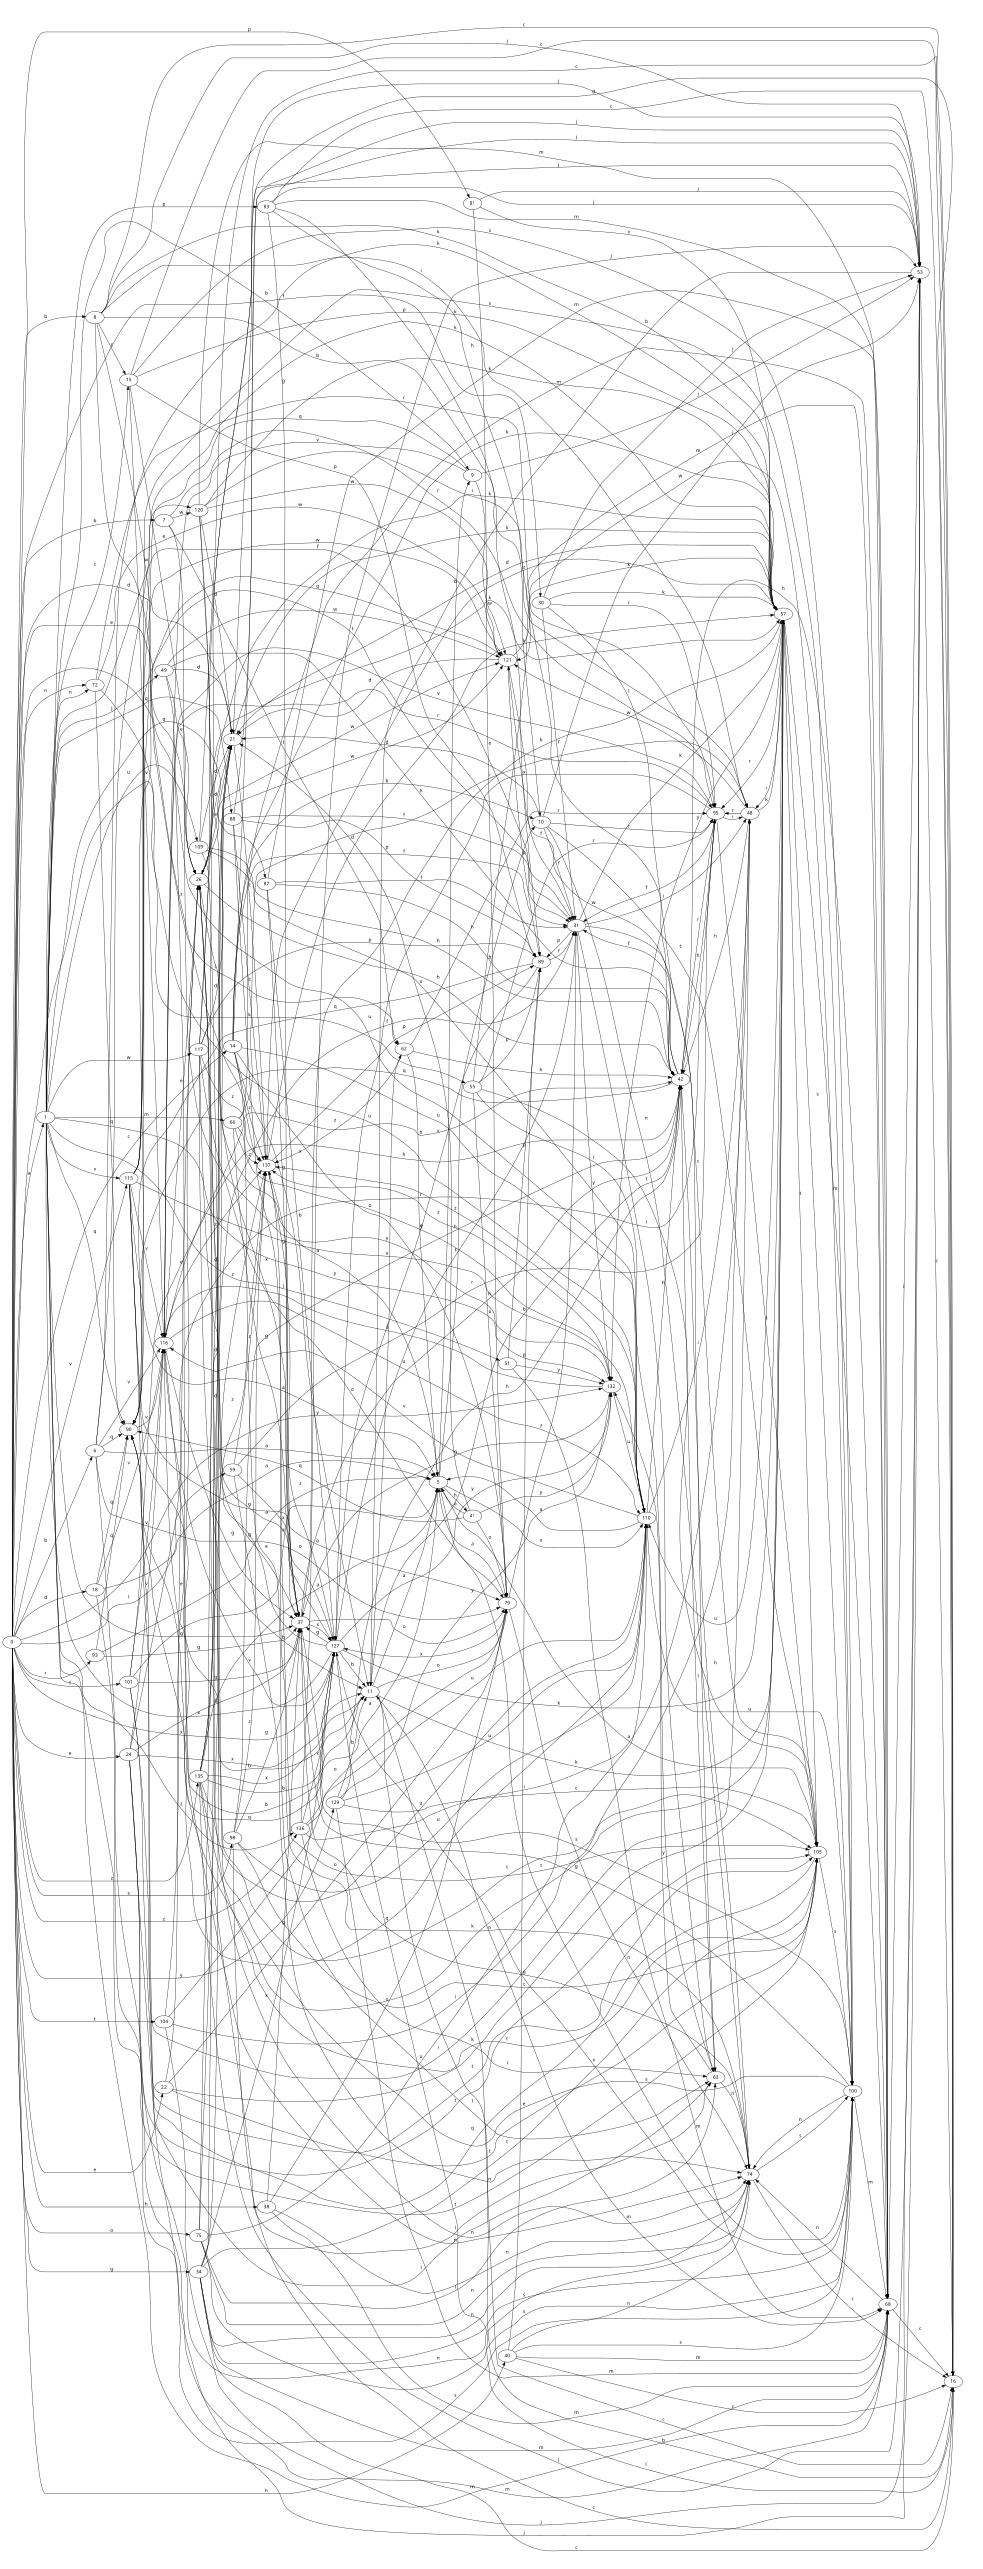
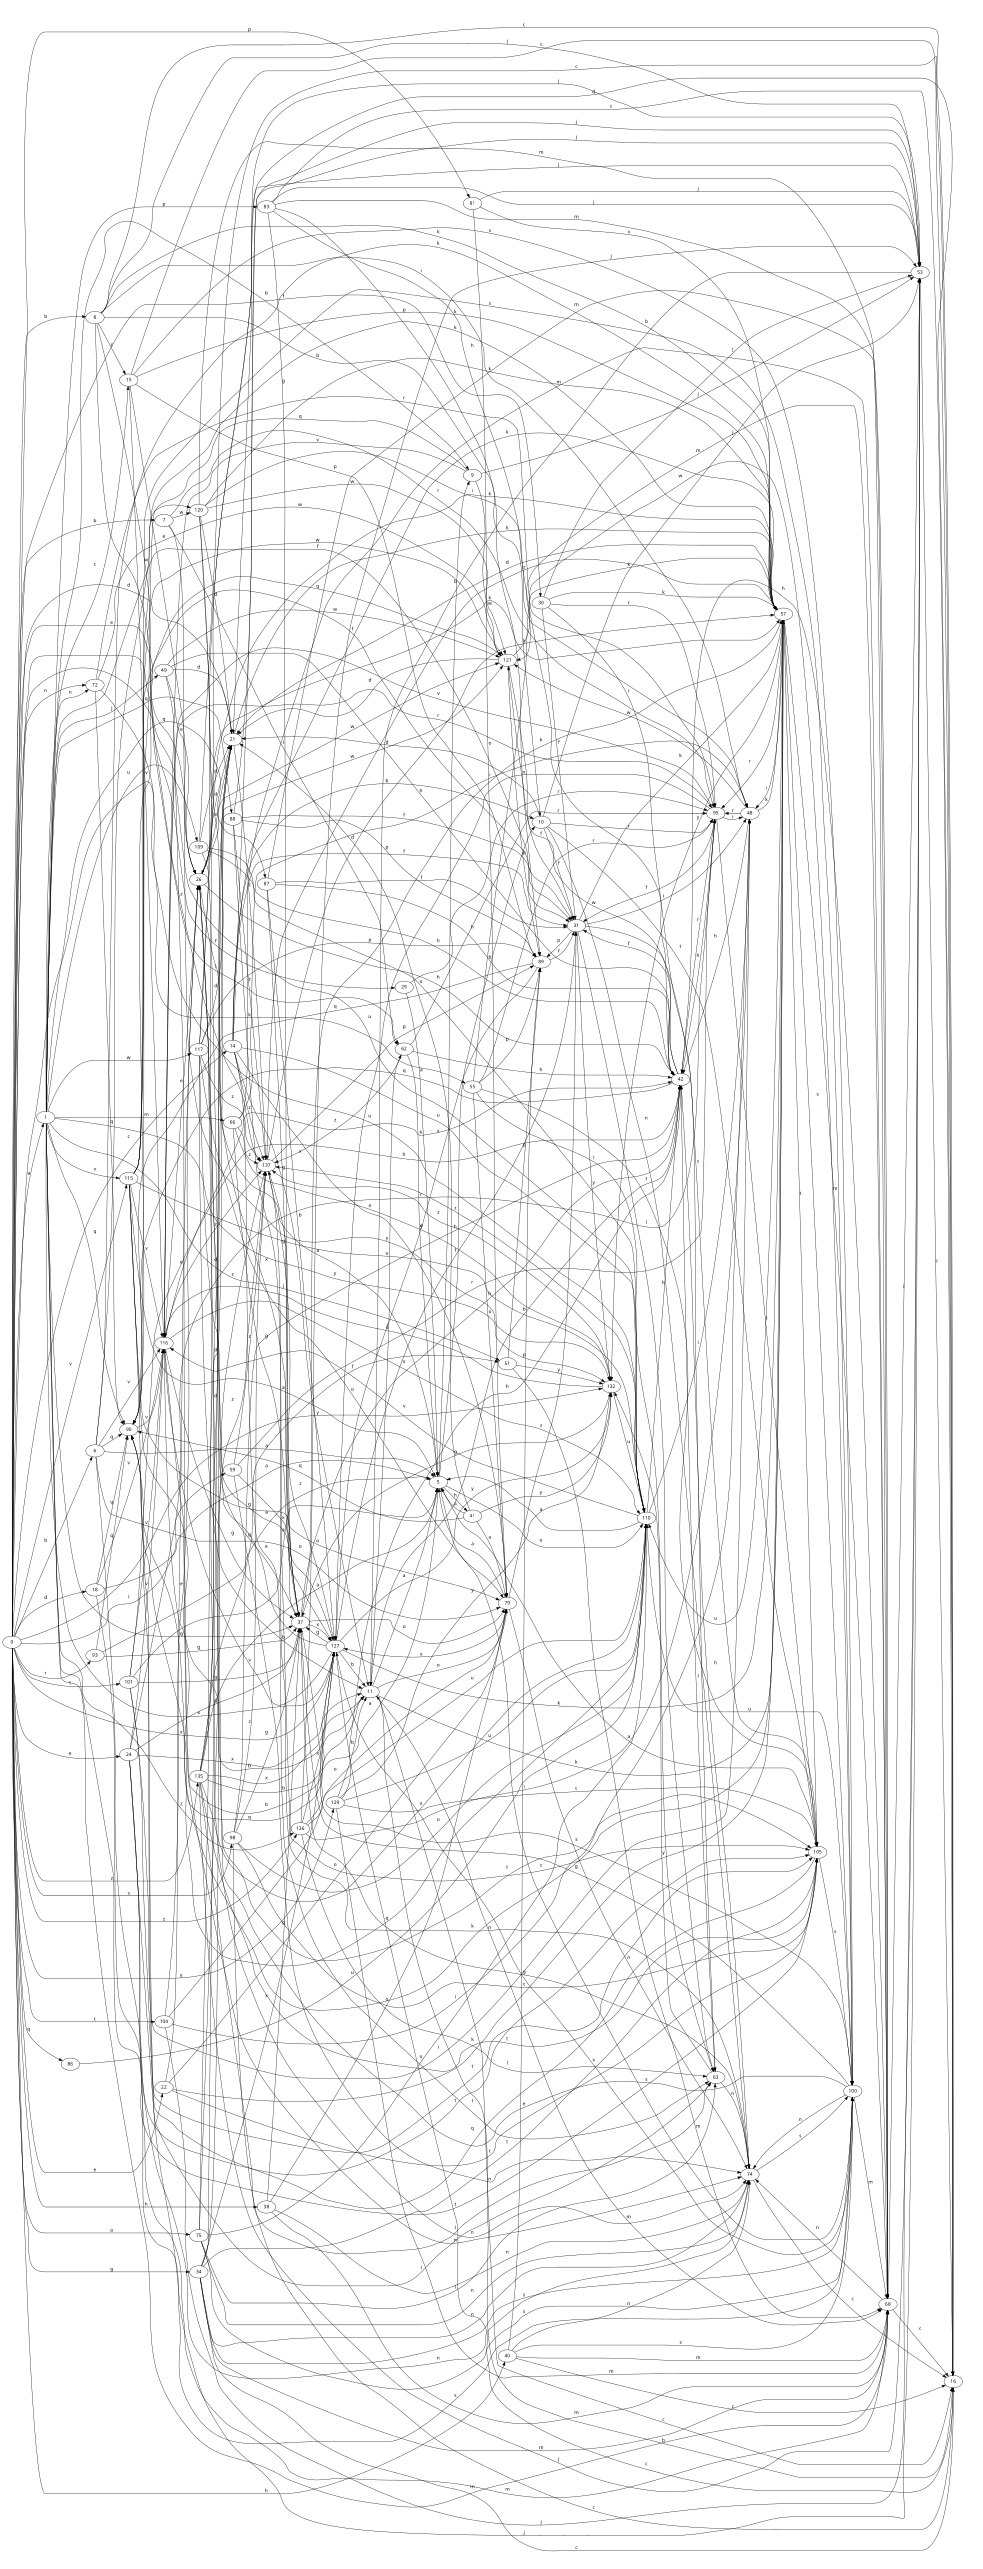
node "29": added
edge "135" -> "31": now "135" -> "51"
node "86": added
